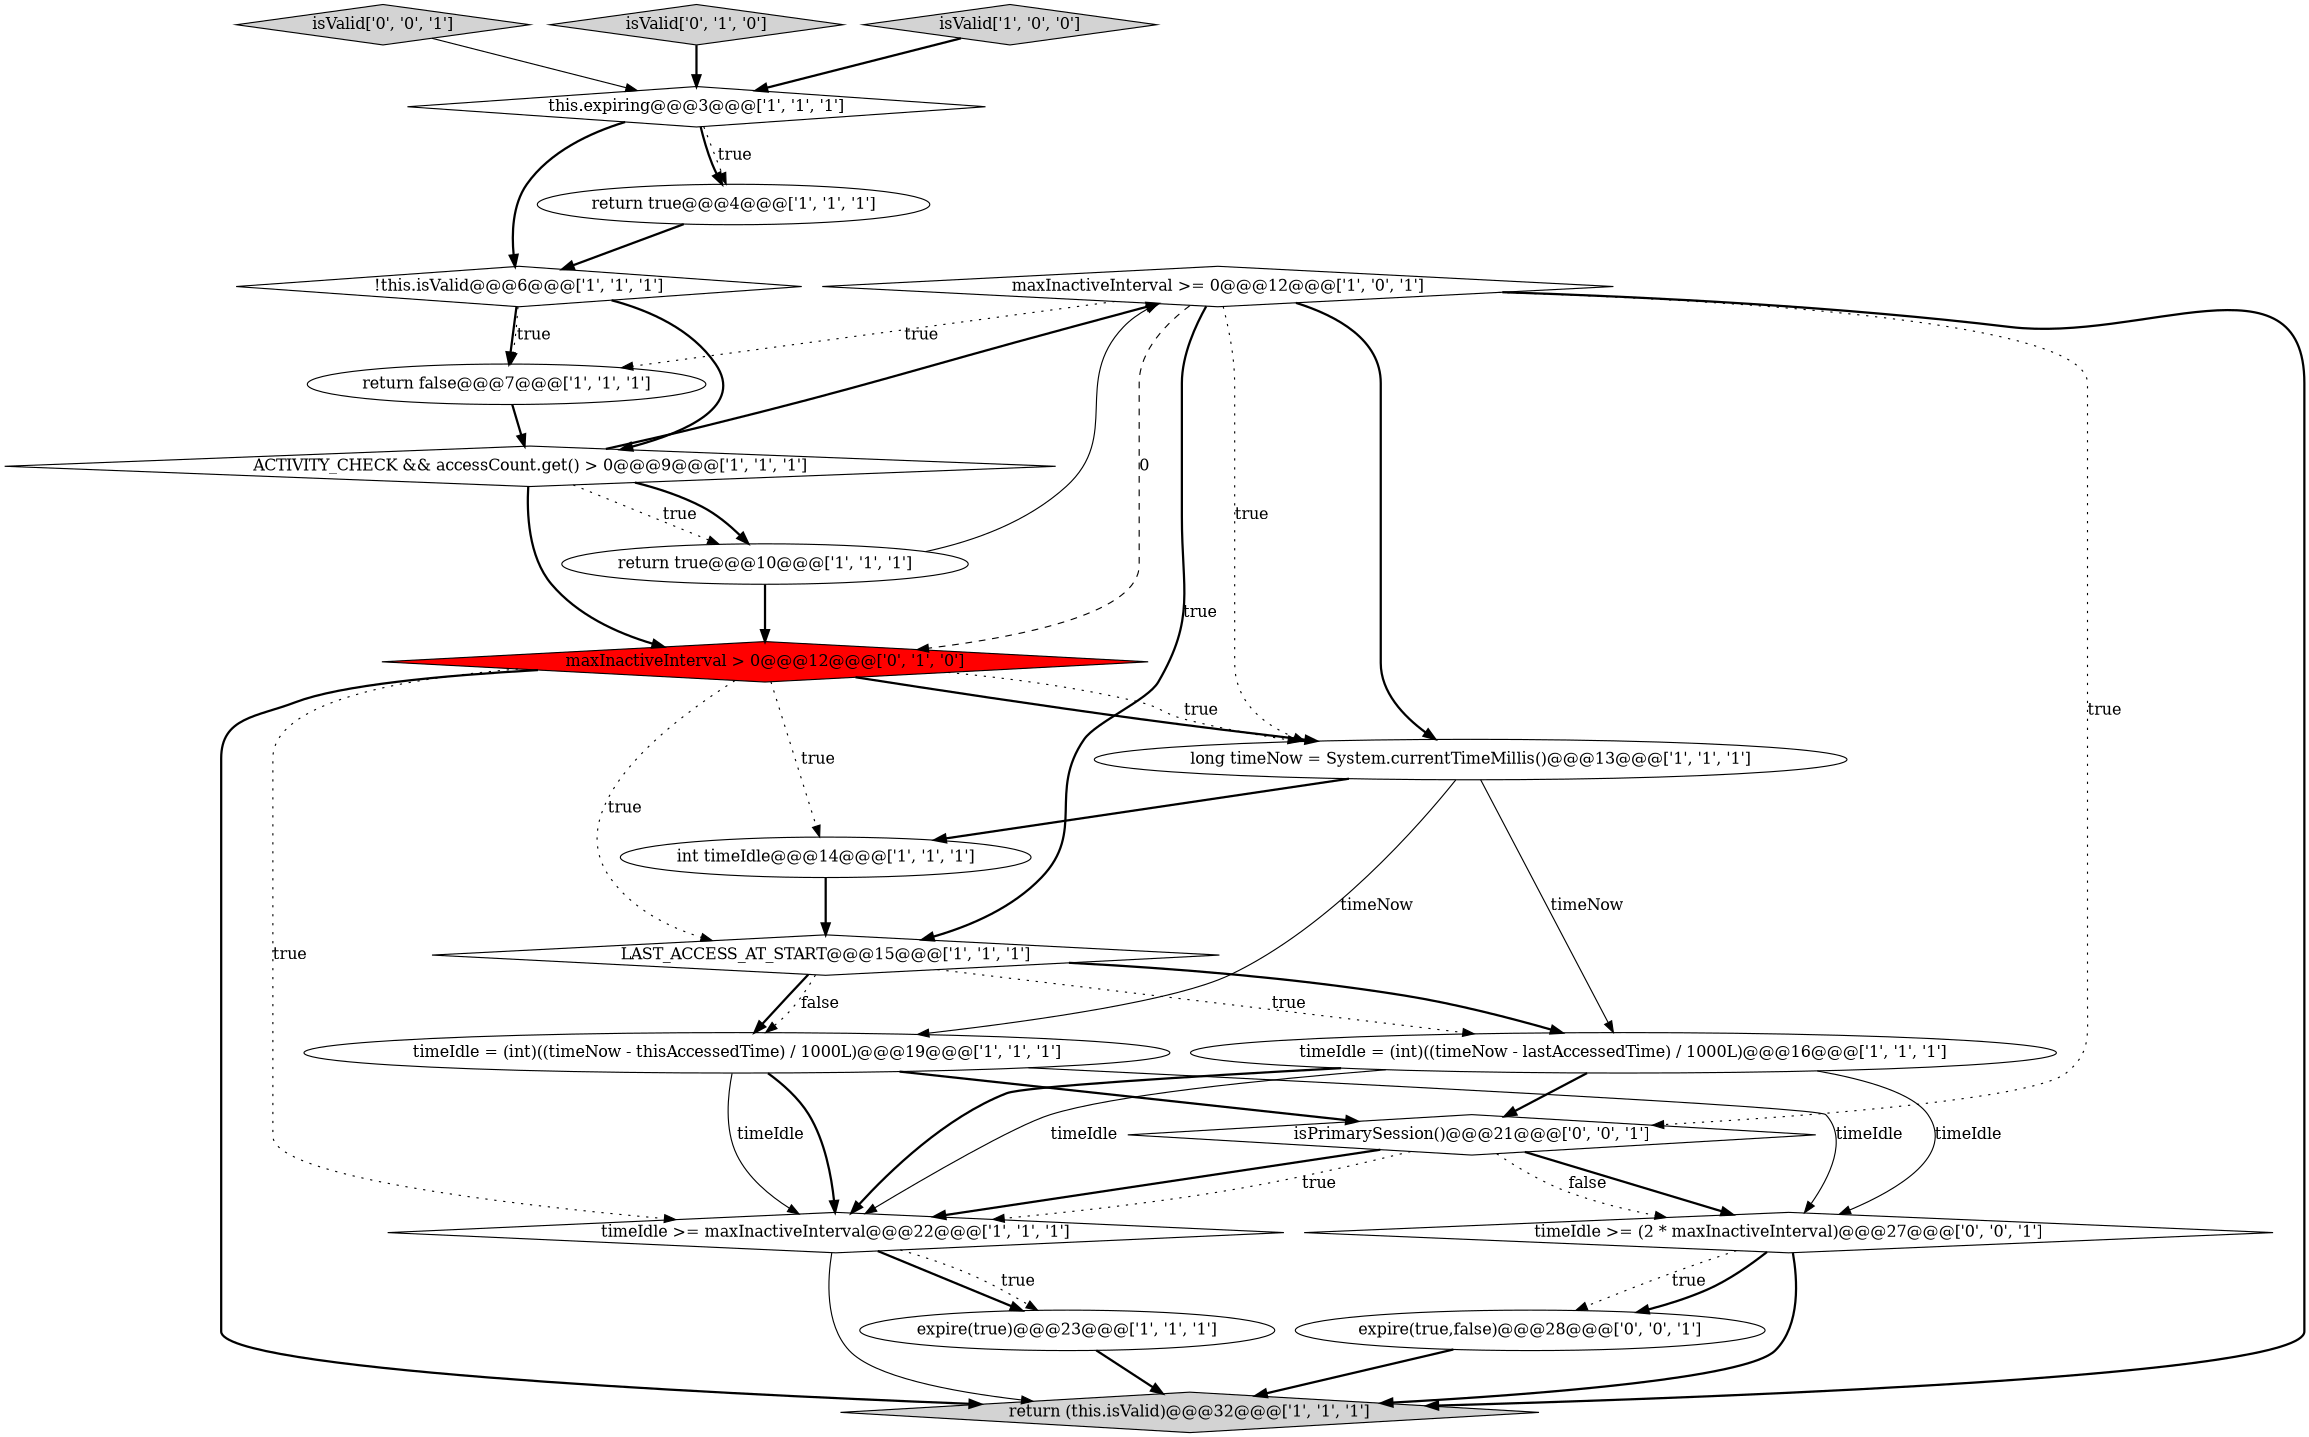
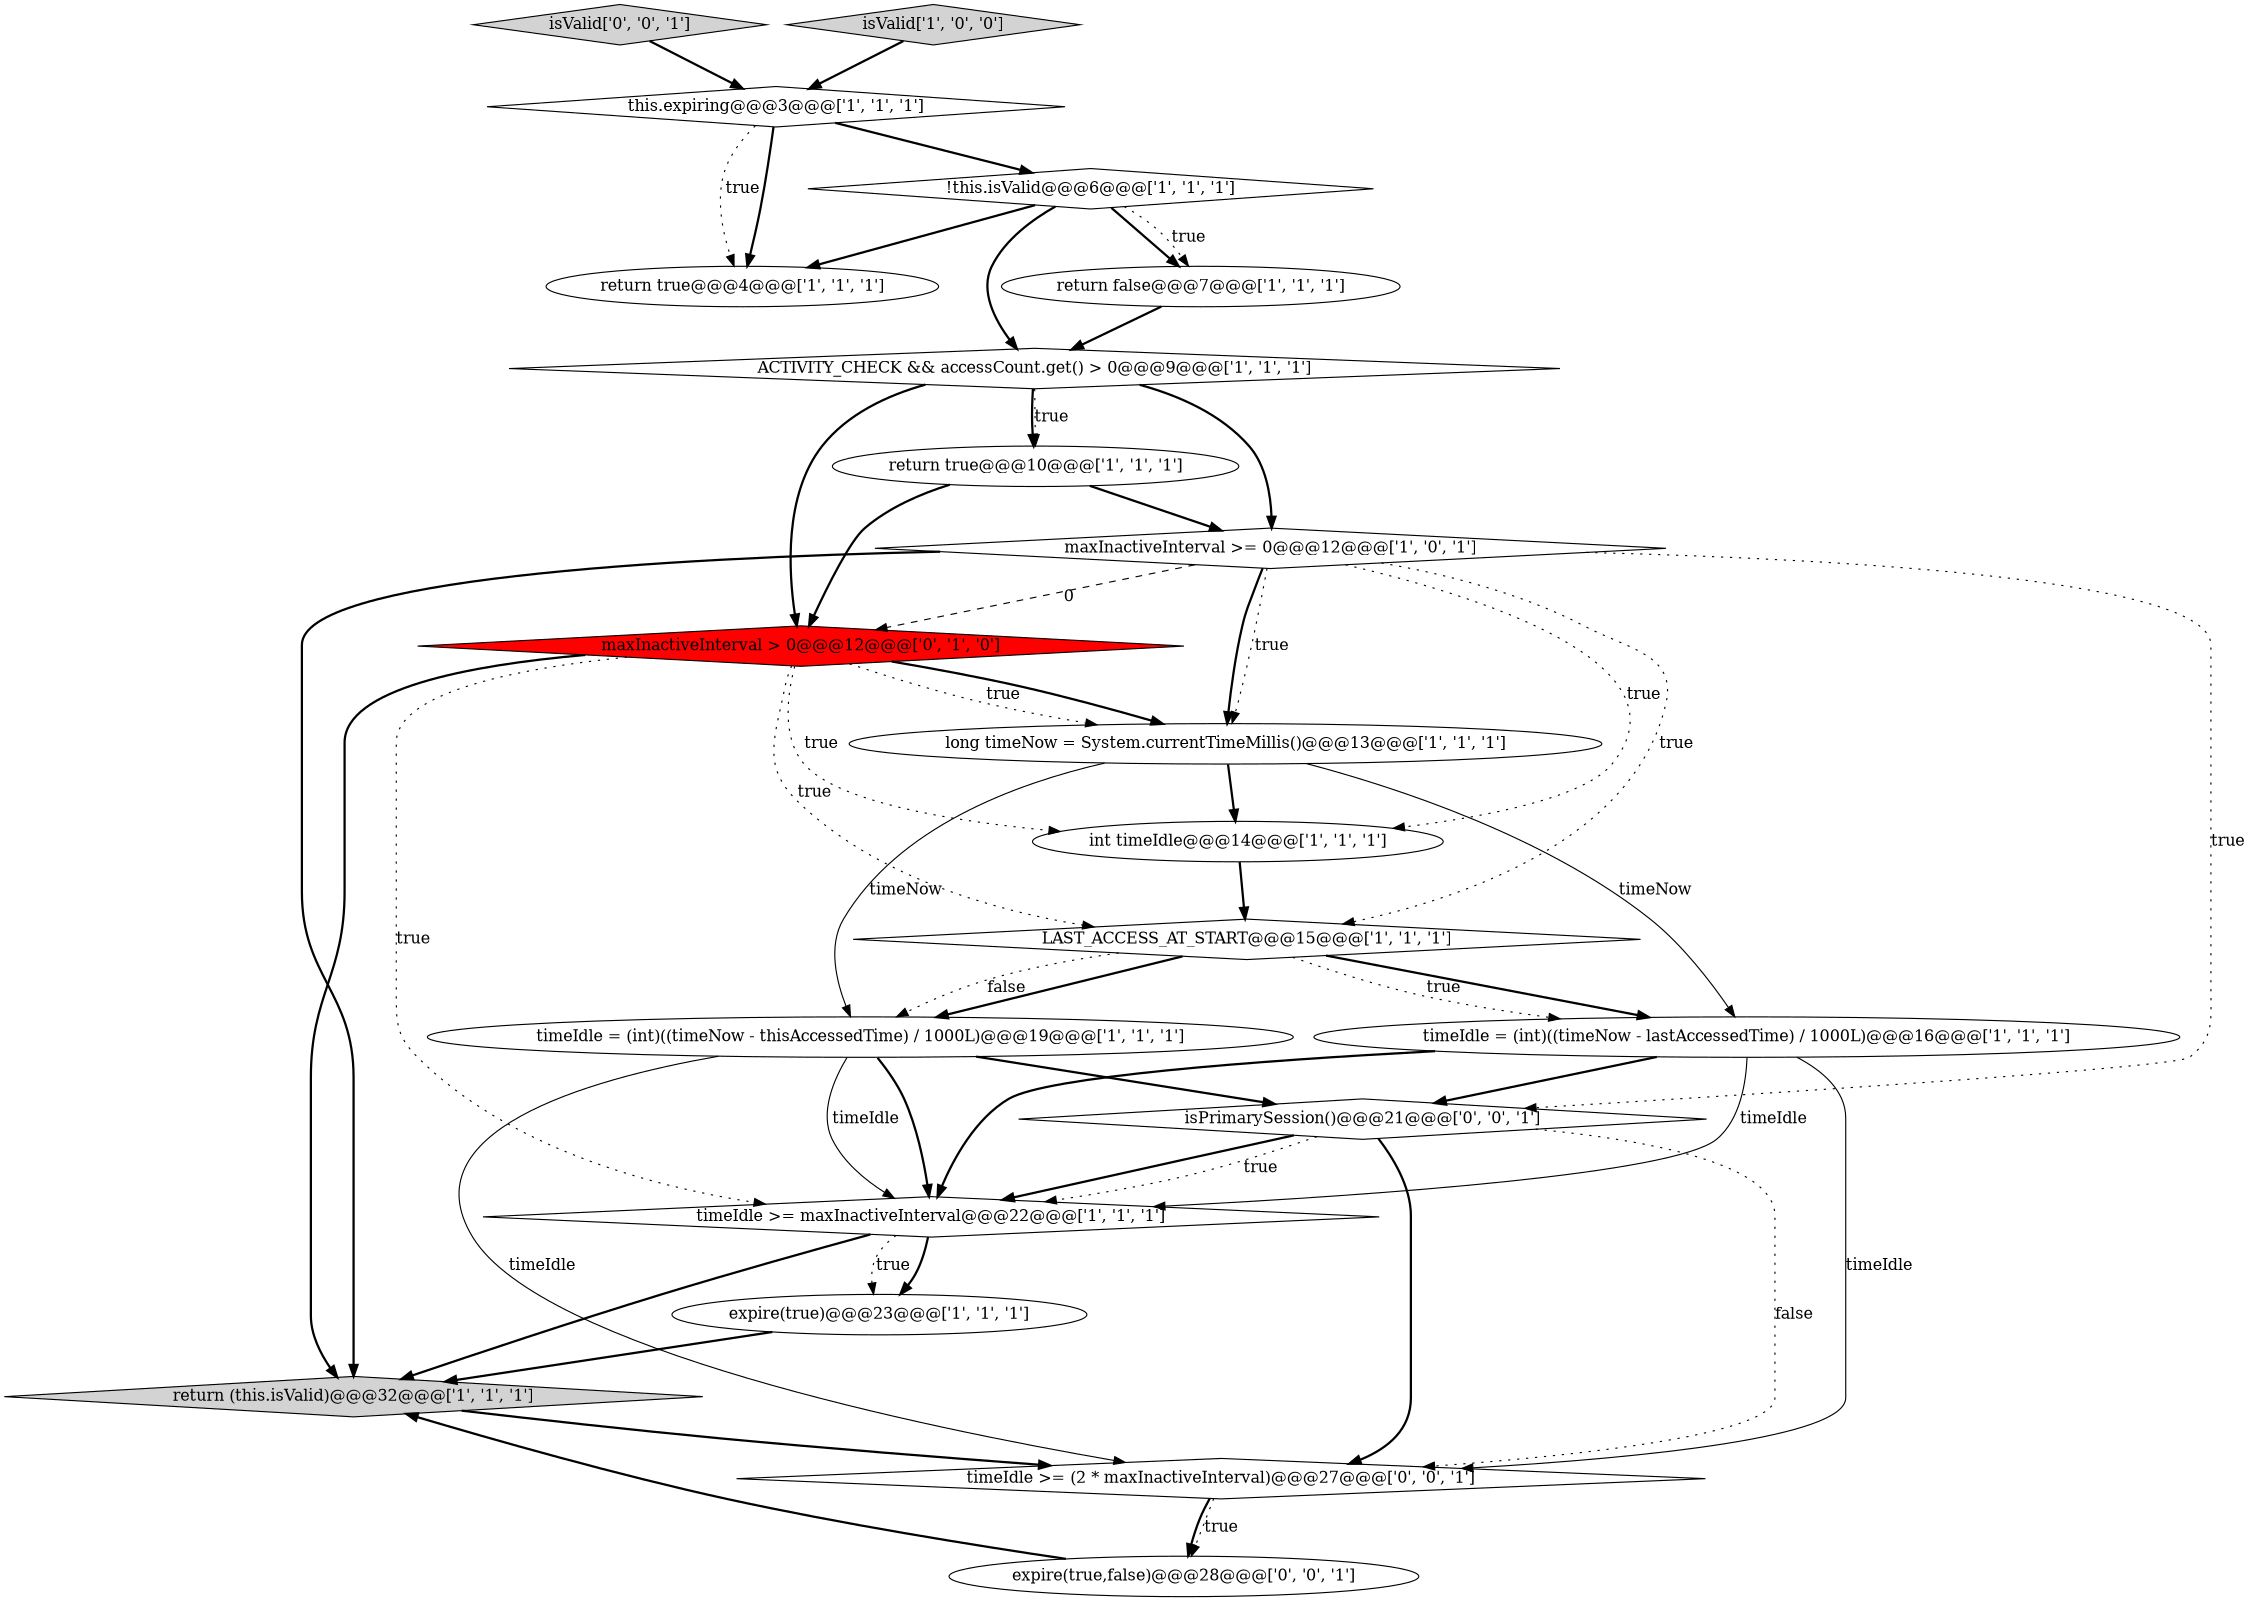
node "isValid['0', '1', '0']": removed
edge "isValid['0', '0', '1']" -> "this.expiring@@@3@@@['1', '1', '1']": style solid -> bold
edge "return true@@@4@@@['1', '1', '1']" -> "!this.isValid@@@6@@@['1', '1', '1']": reversed
edge "maxInactiveInterval >= 0@@@12@@@['1', '0', '1']" -> "return false@@@7@@@['1', '1', '1']": now "maxInactiveInterval >= 0@@@12@@@['1', '0', '1']" -> "int timeIdle@@@14@@@['1', '1', '1']"
edge "return true@@@10@@@['1', '1', '1']" -> "maxInactiveInterval >= 0@@@12@@@['1', '0', '1']": style solid -> bold
edge "maxInactiveInterval >= 0@@@12@@@['1', '0', '1']" -> "LAST_ACCESS_AT_START@@@15@@@['1', '1', '1']": style bold -> dotted
edge "timeIdle >= maxInactiveInterval@@@22@@@['1', '1', '1']" -> "return (this.isValid)@@@32@@@['1', '1', '1']": style solid -> bold
edge "timeIdle >= (2 * maxInactiveInterval)@@@27@@@['0', '0', '1']" -> "return (this.isValid)@@@32@@@['1', '1', '1']": reversed
